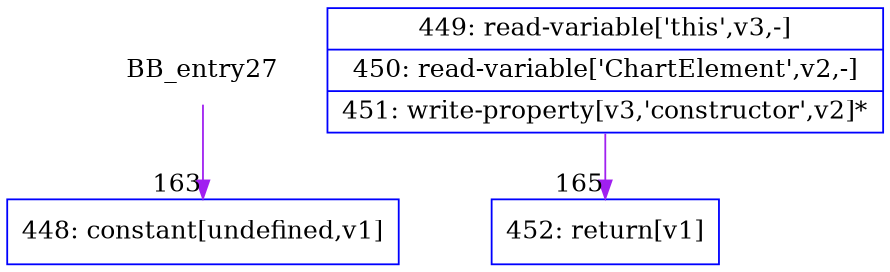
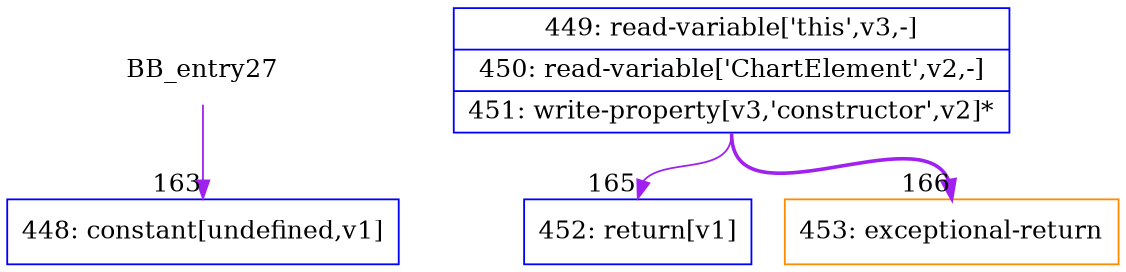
node "453: exceptional-return": added
